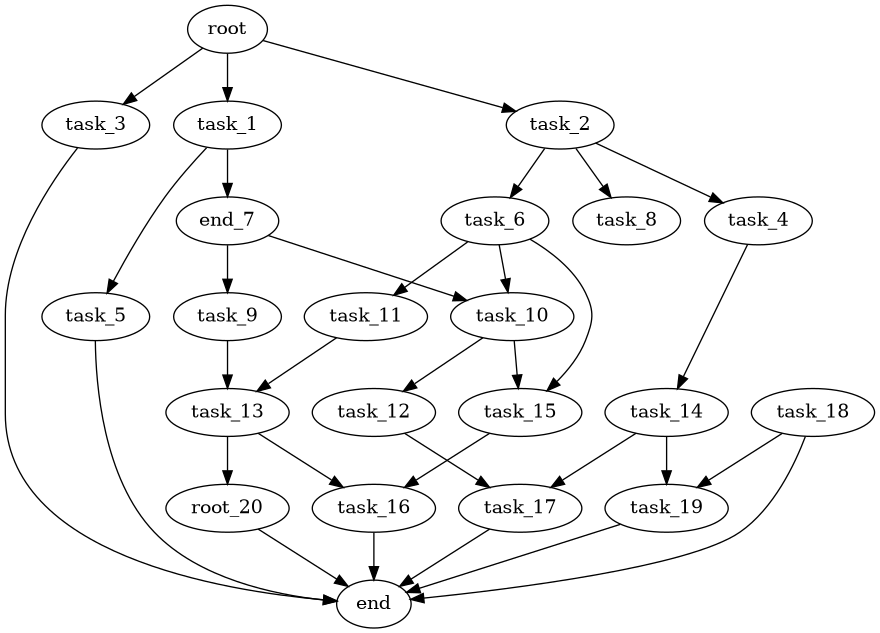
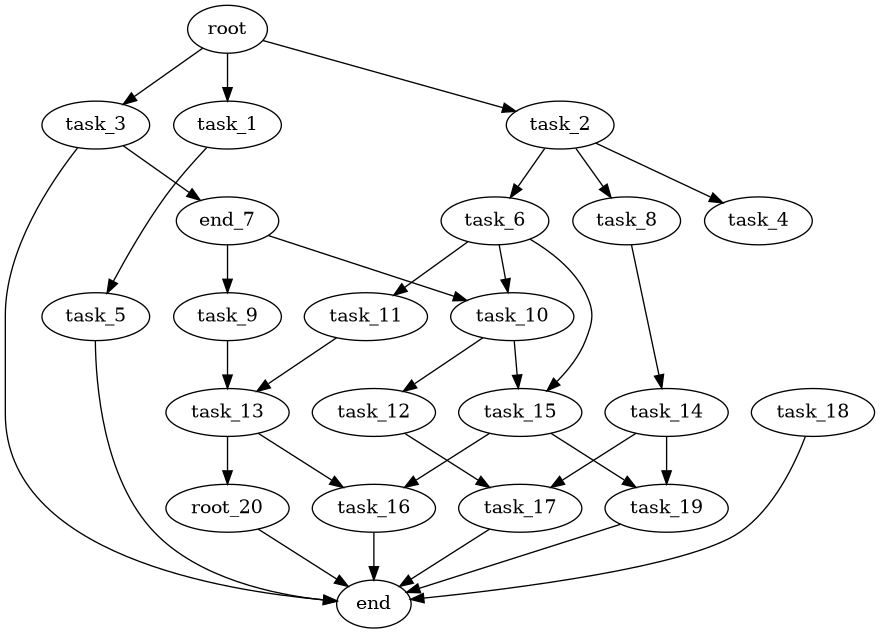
edge "task_1" -> "end_7": now "task_3" -> "end_7"
edge "task_4" -> "task_14": now "task_8" -> "task_14"
edge "task_18" -> "task_19": now "task_15" -> "task_19"
